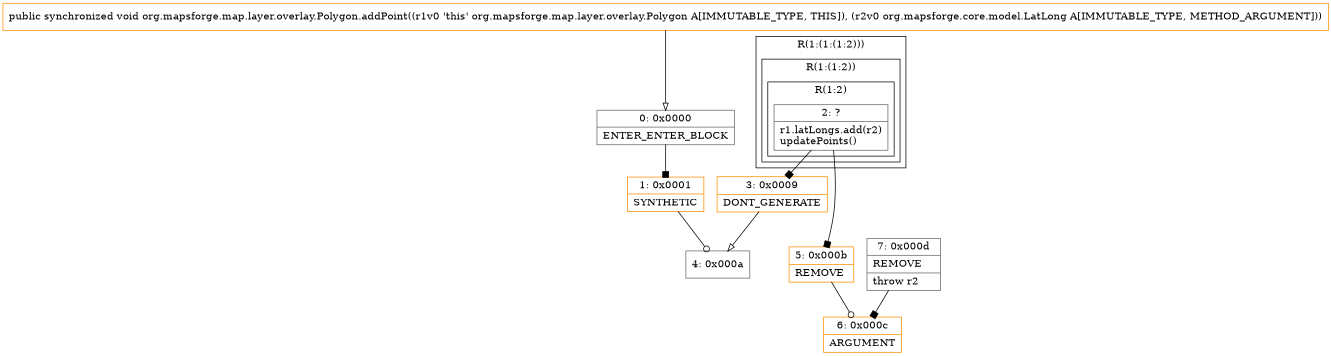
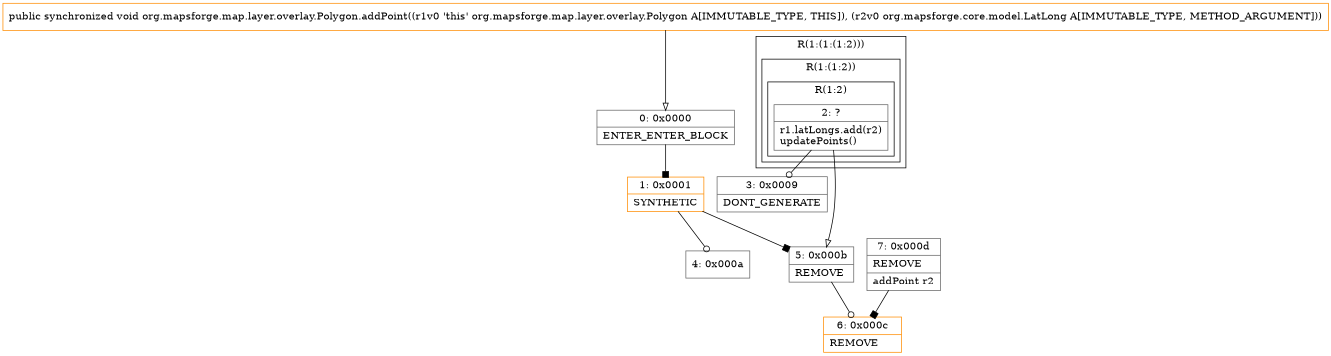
edge "2: ?" -> "3: 0x0009": arrowhead box -> odot
node "3: 0x0009": color darkorange -> gray40
edge "2: ?" -> "5: 0x000b": arrowhead box -> onormal
edge "1: 0x0001" -> "5: 0x000b": added
edge "3: 0x0009" -> "4: 0x000a": removed
node "5: 0x000b": color darkorange -> gray40
node "7: 0x000d": text "throw r2" -> "addPoint r2"
node "6: 0x000c": text "ARGUMENT" -> "REMOVE"
